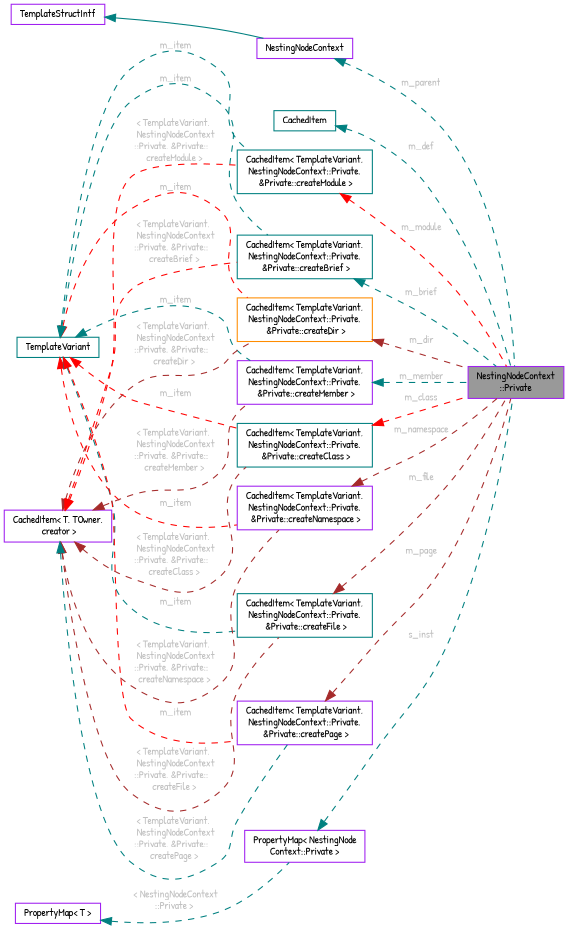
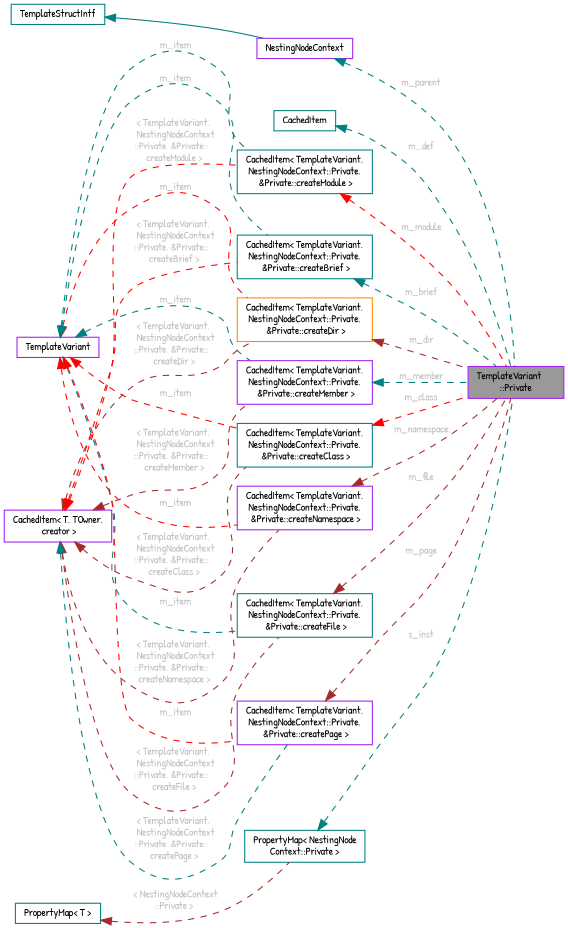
node "TemplateStructIntf": color purple -> teal
node "TemplateVariant": color teal -> purple
node "NestingNodeContext ::Private": label "NestingNodeContext ::Private" -> "TemplateVariant ::Private"
node "PropertyMap< NestingNode Context::Private >": color purple -> teal
node "PropertyMap< T >": color purple -> teal
edge "PropertyMap< NestingNode Context::Private >" -> "PropertyMap< T >": color teal -> brown
